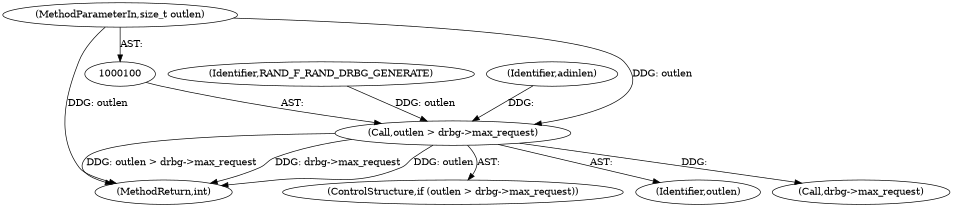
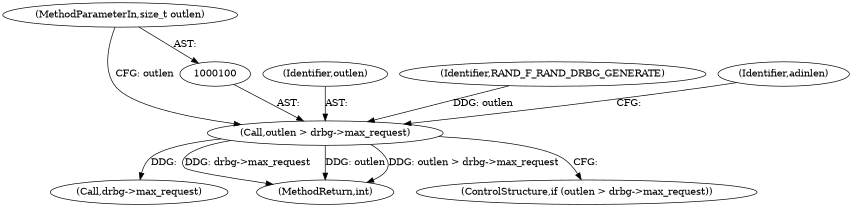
edge "(MethodParameterIn,size_t outlen)" -> "(Call,outlen > drbg->max_request)": label "DDG: outlen" -> "CFG: outlen"
edge "(Identifier,adinlen)" -> "(Call,outlen > drbg->max_request)": label "DDG: " -> "CFG: "
edge "(MethodParameterIn,size_t outlen)" -> "(MethodReturn,int)": removed, label "DDG: outlen"
edge "(Call,outlen > drbg->max_request)" -> "(ControlStructure,if (outlen > drbg->max_request))": label "AST: " -> "CFG: "
edge "(Call,outlen > drbg->max_request)" -> "(Identifier,outlen)": reversed
